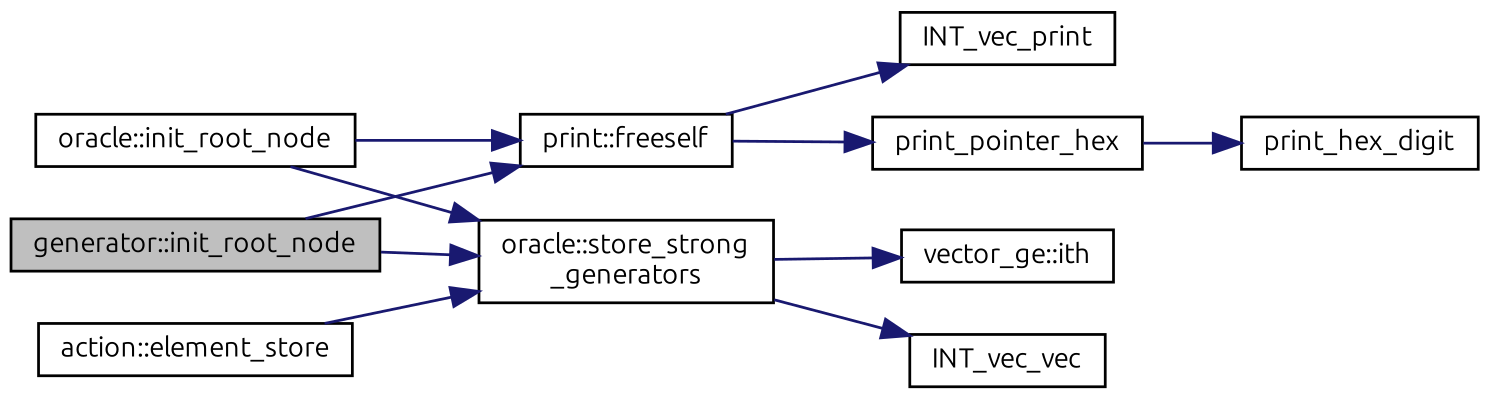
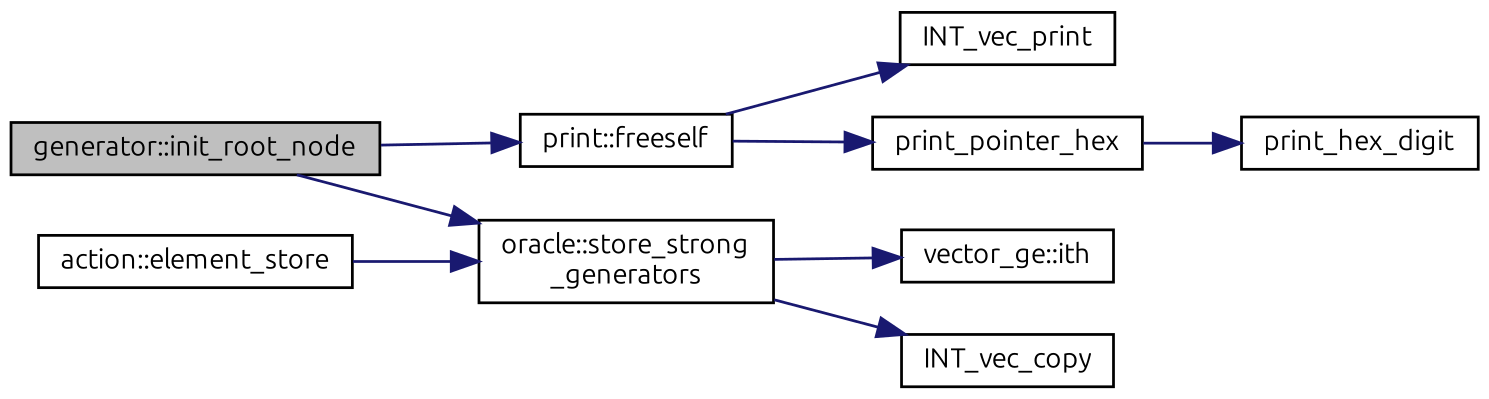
node "oracle::init_root_node": removed
node "INT_vec_vec": label "INT_vec_vec" -> "INT_vec_copy"
